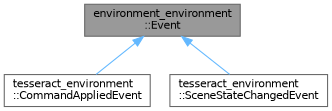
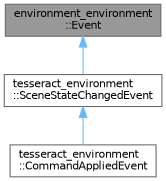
edge "tesseract_environment ::CommandAppliedEvent" -> "environment_environment ::Event": now "tesseract_environment ::CommandAppliedEvent" -> "tesseract_environment ::SceneStateChangedEvent"
